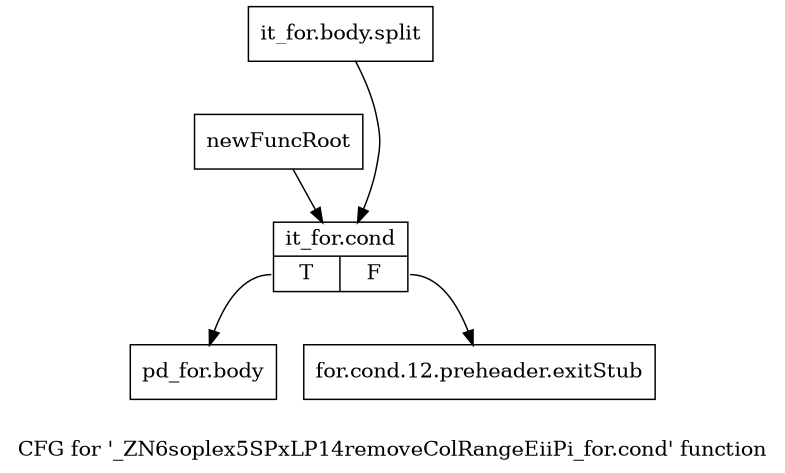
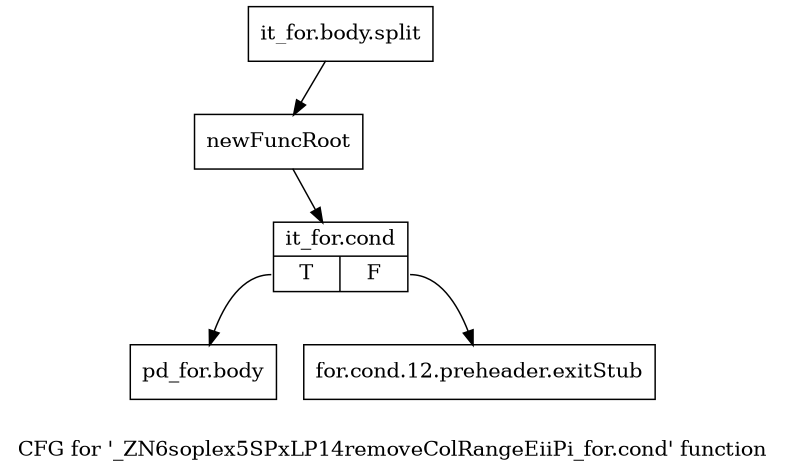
edge "it_for.body.split" -> "it_for.cond": now "it_for.body.split" -> "newFuncRoot"
